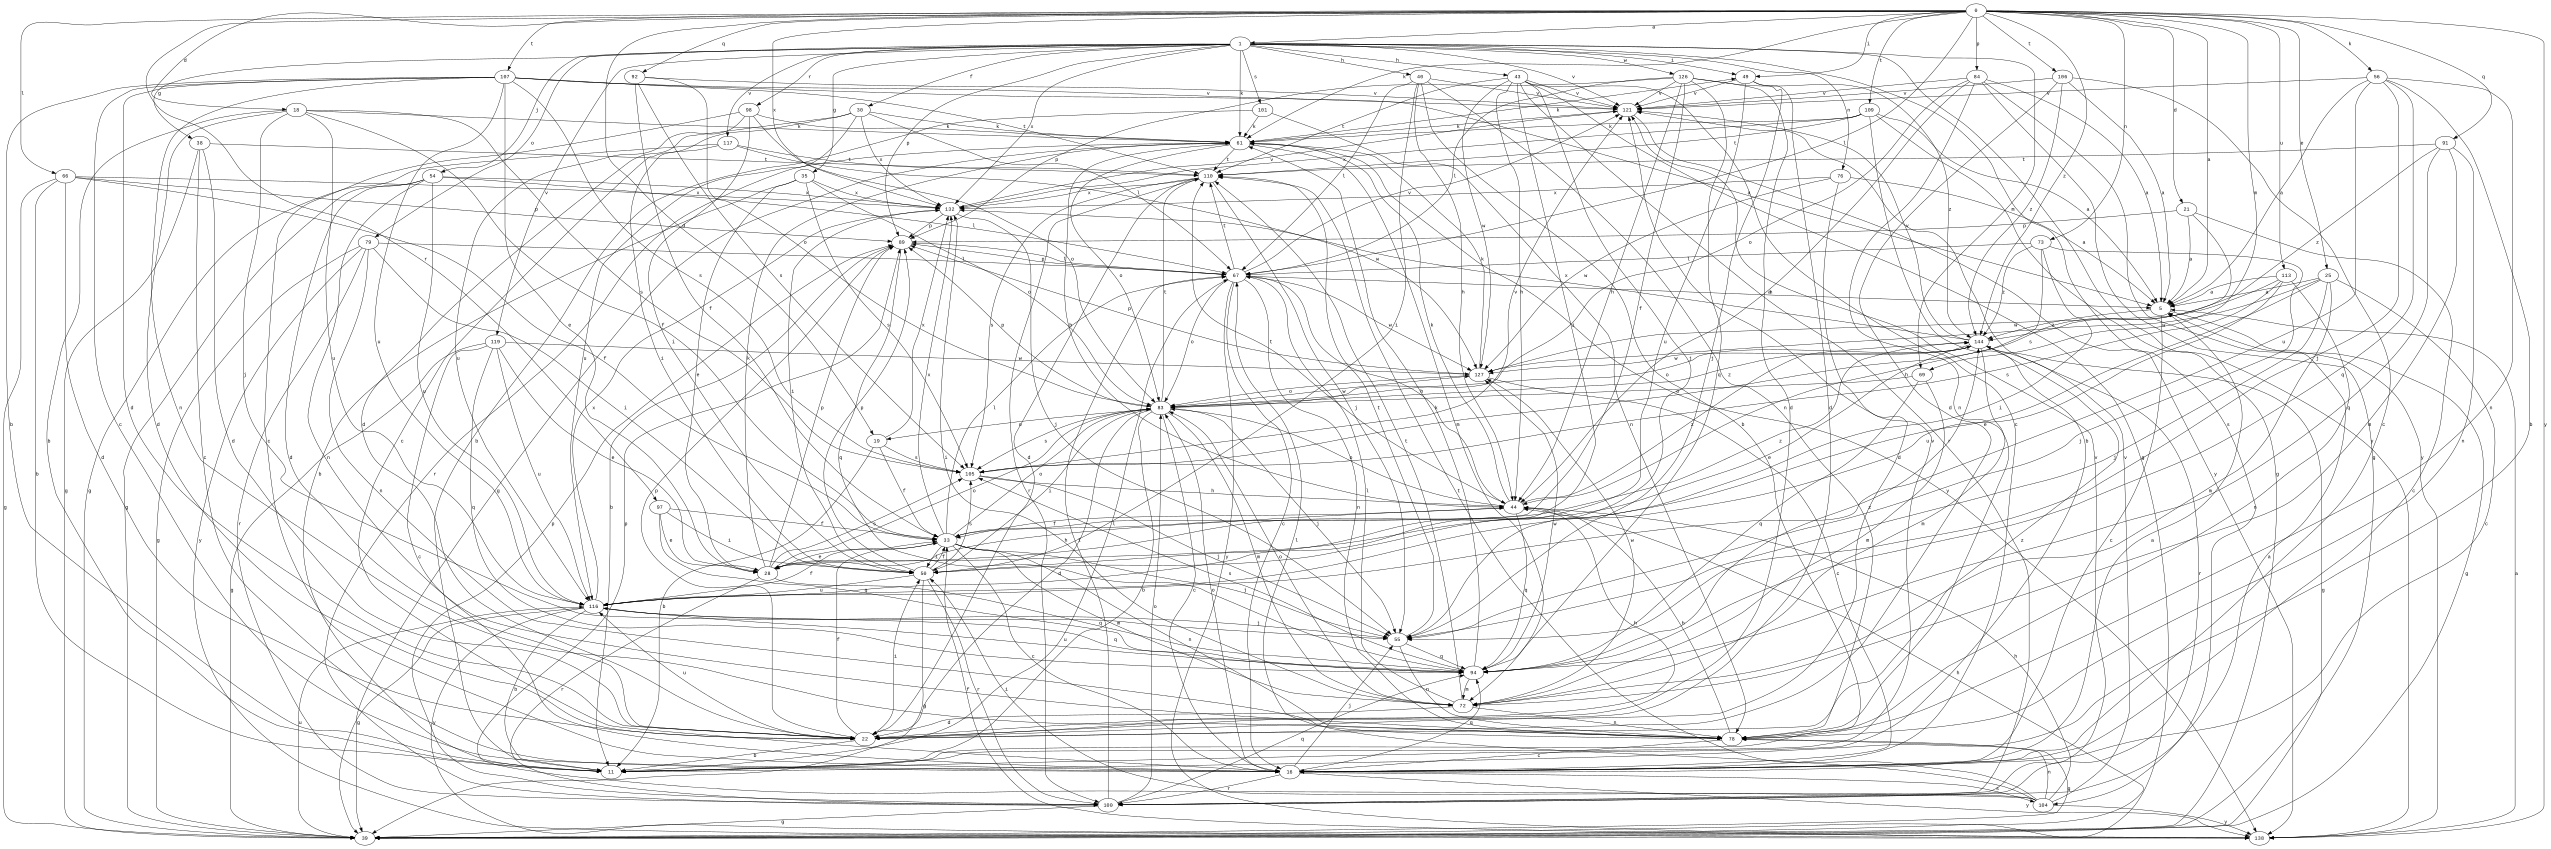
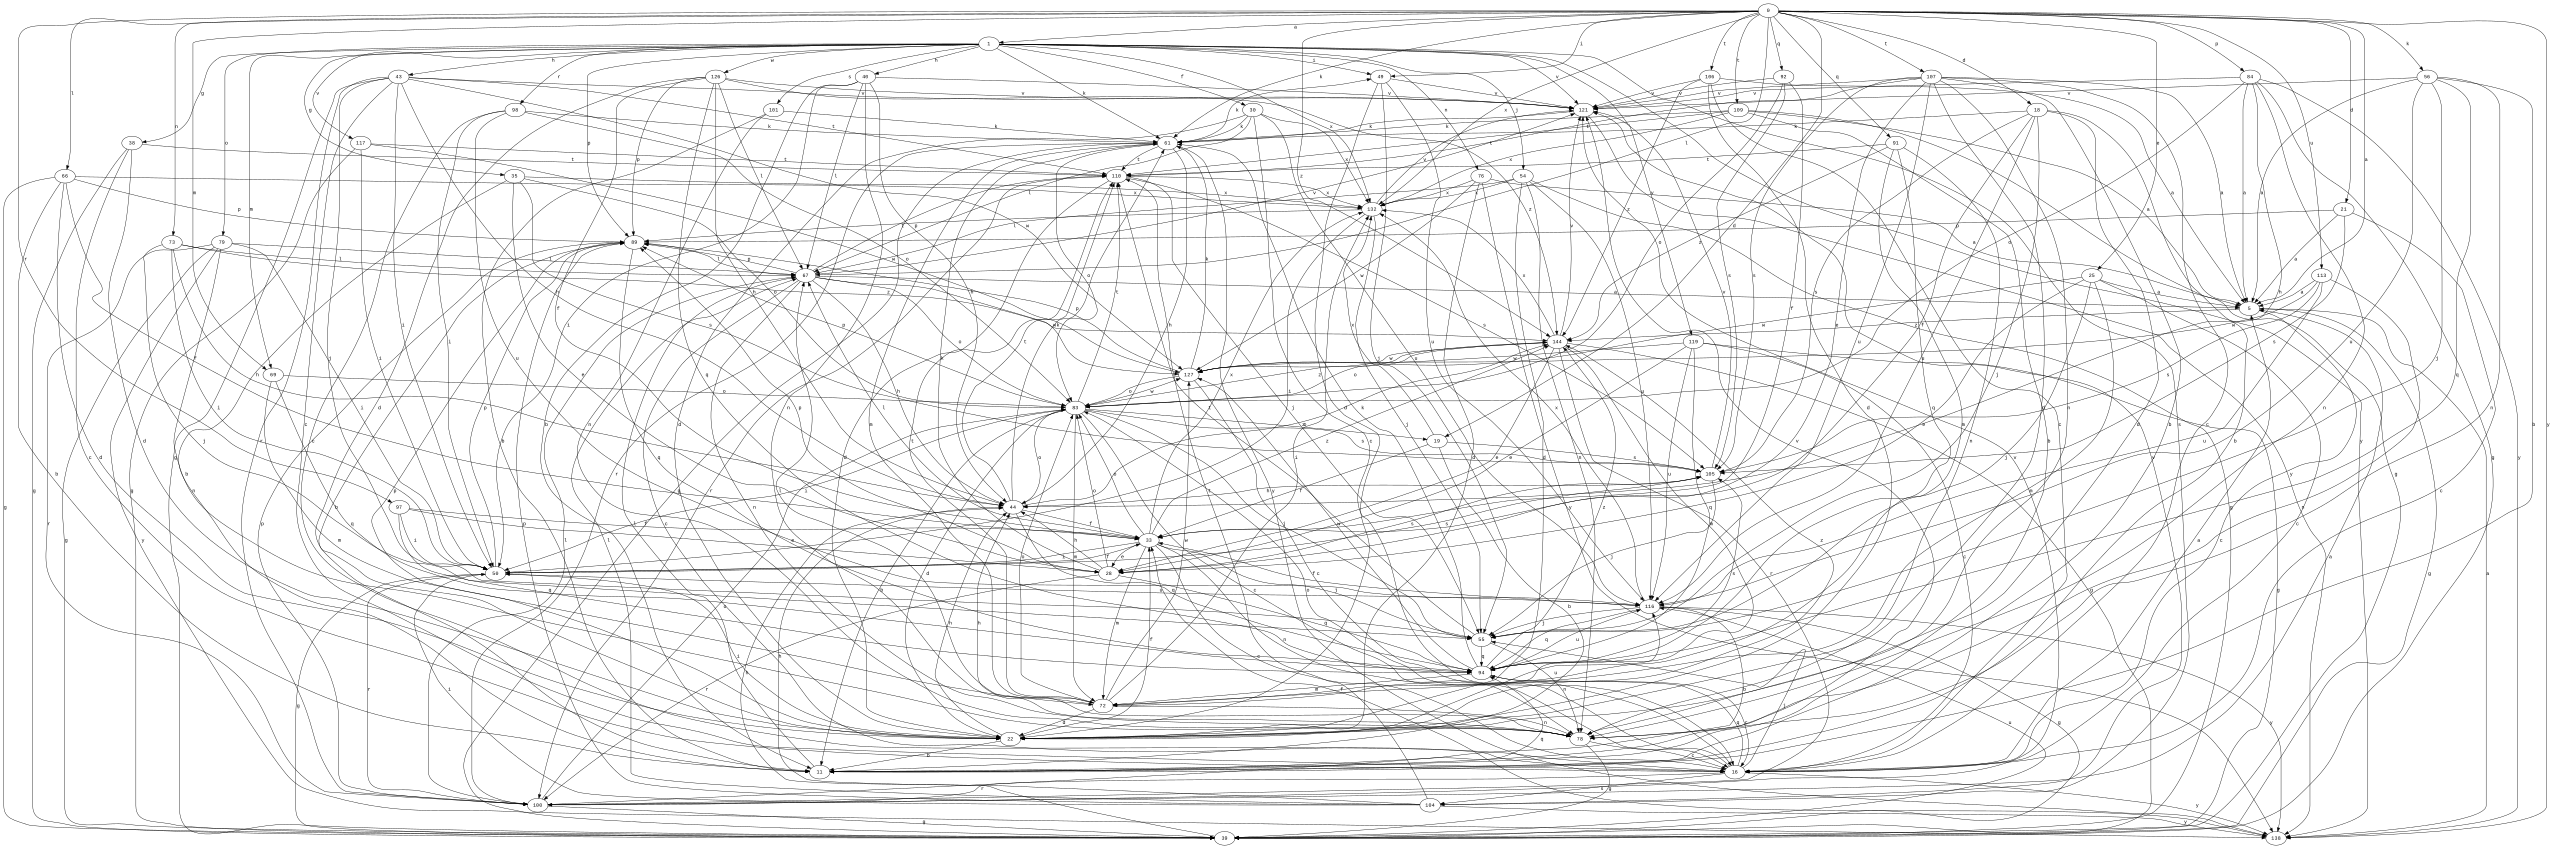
edge "94" -> "16": added, label "c"
edge "104" -> "78": removed, label "n"
edge "67" -> "138": now "76" -> "138"
